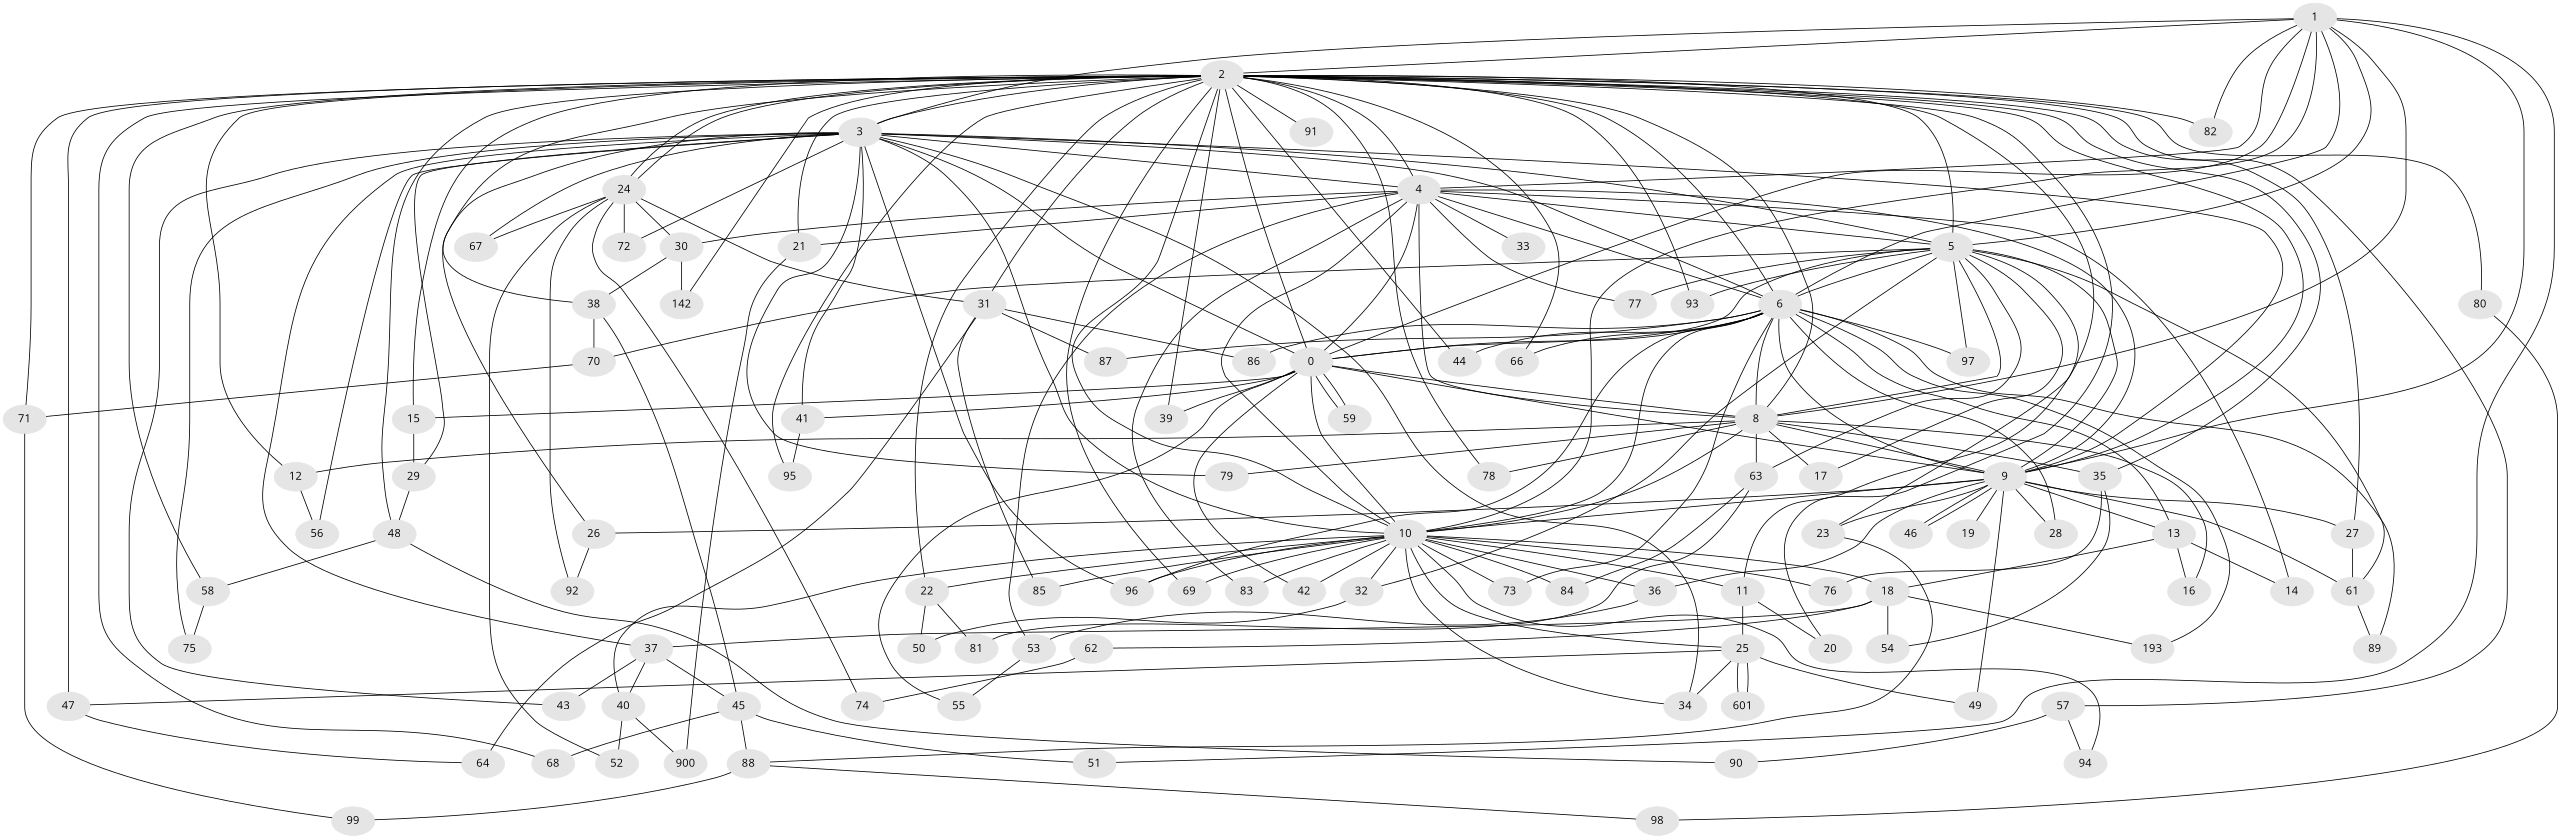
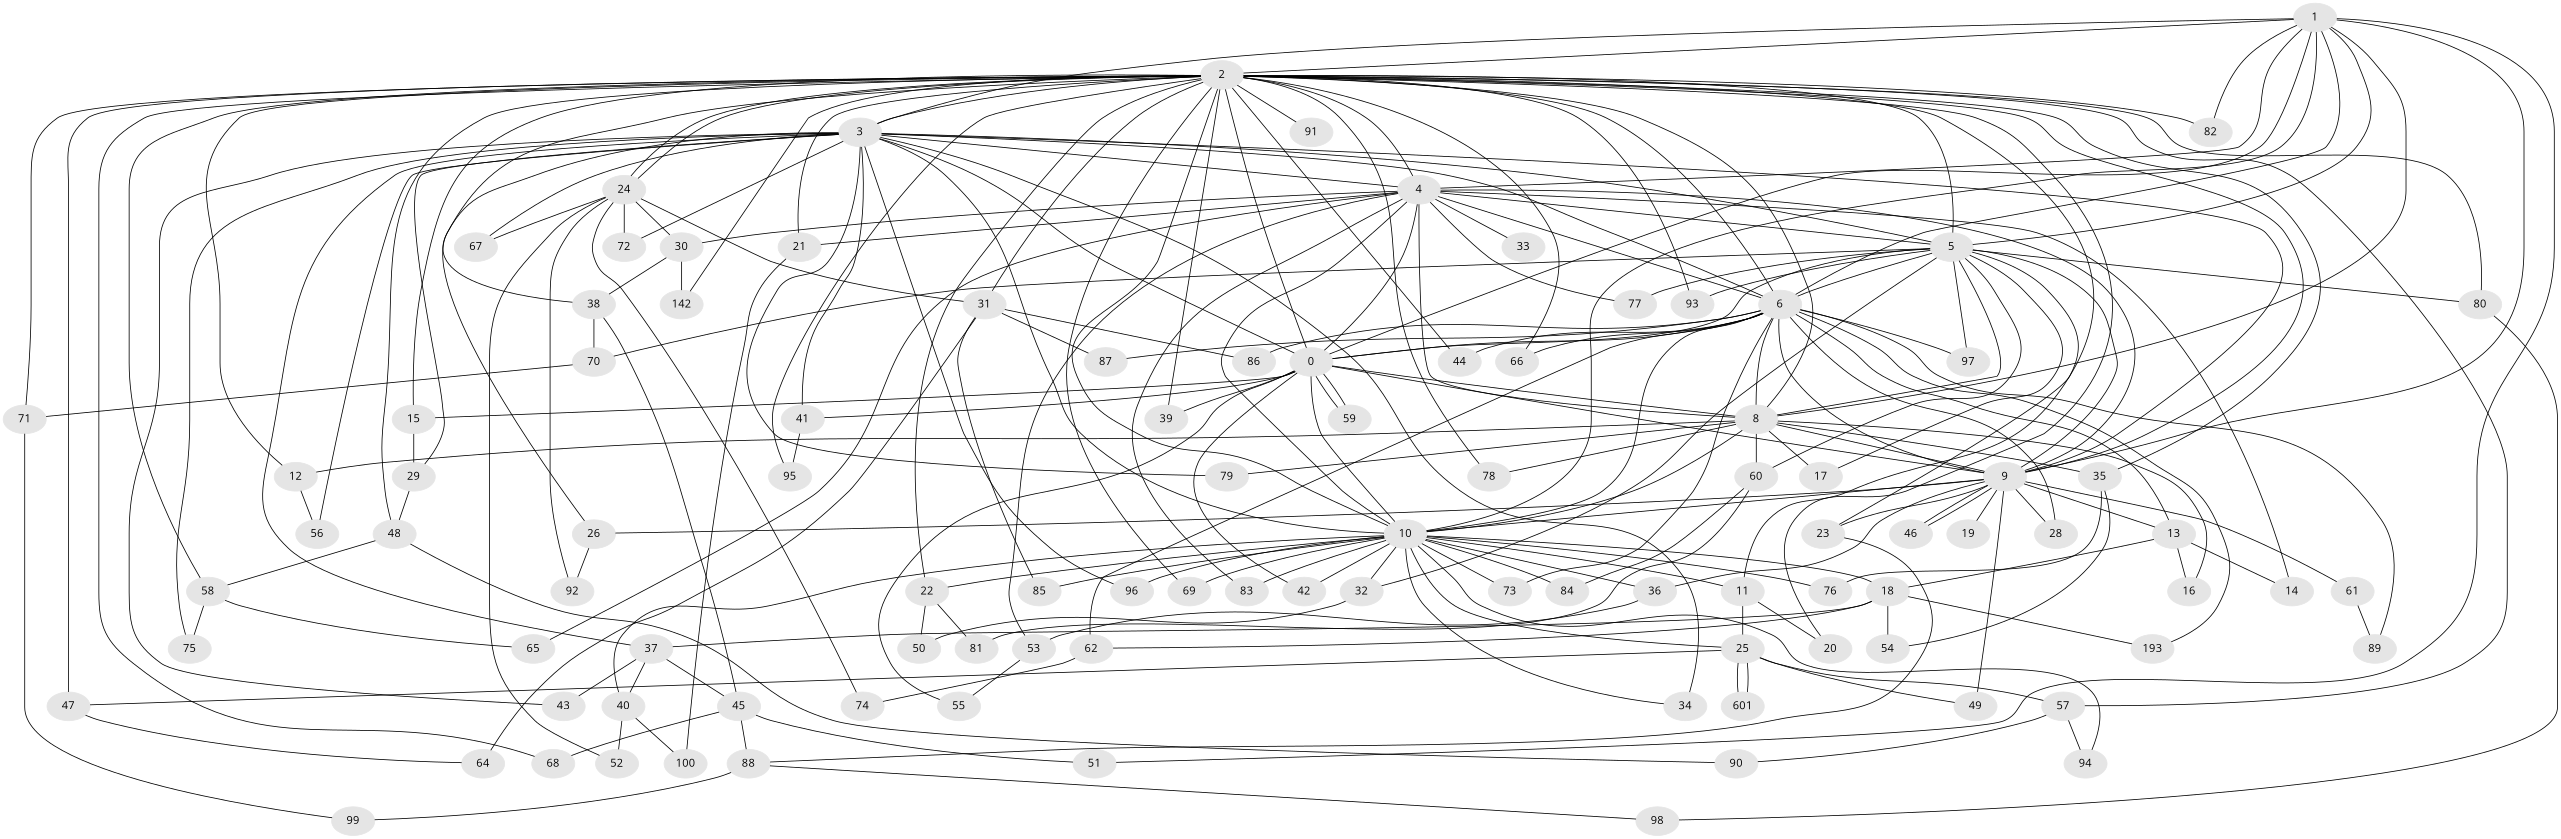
edge "5" -- "61": now "5" -- "80"
node "63": label "63" -> "60"
edge "6" -- "96": now "6" -- "62"
node "27": removed
node "65": added
edge "25" -- "34": now "25" -- "57"
node "900": label "900" -> "100"
